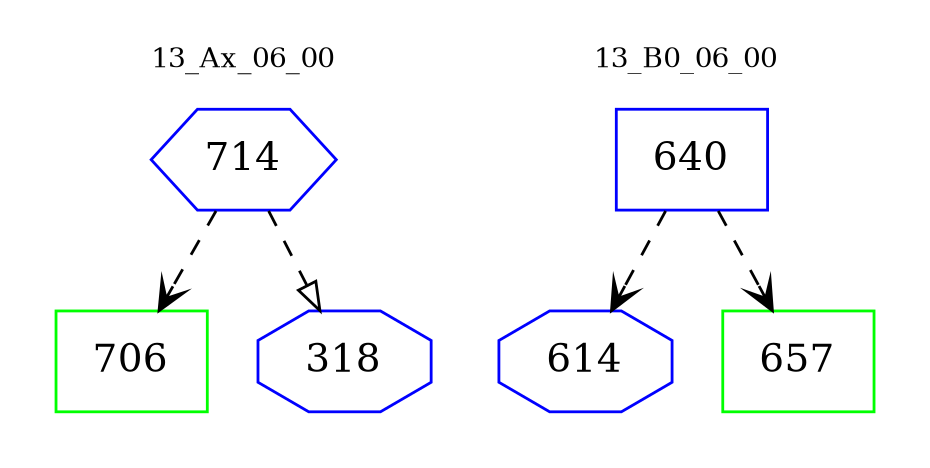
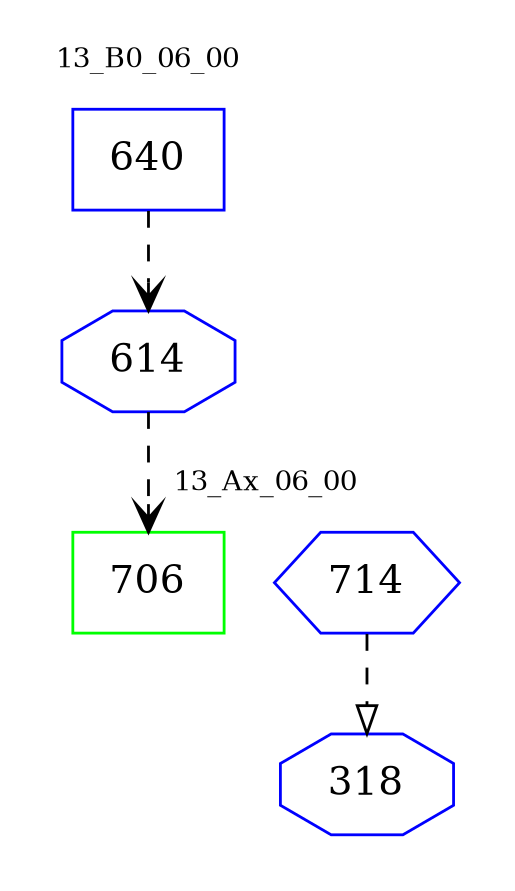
edge "714" -> "706": now "614" -> "706"
node "657": removed
